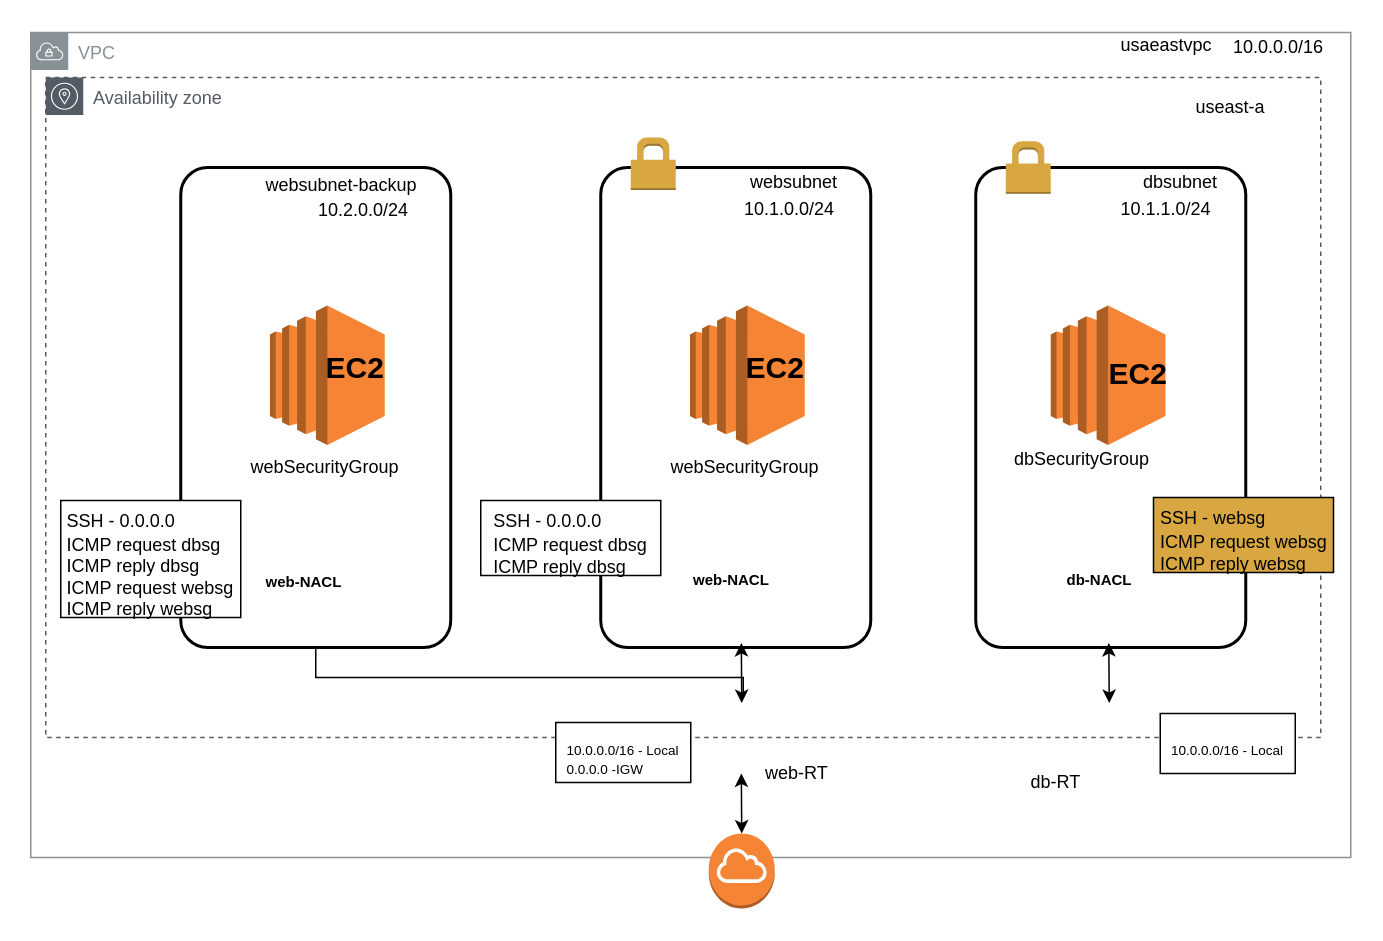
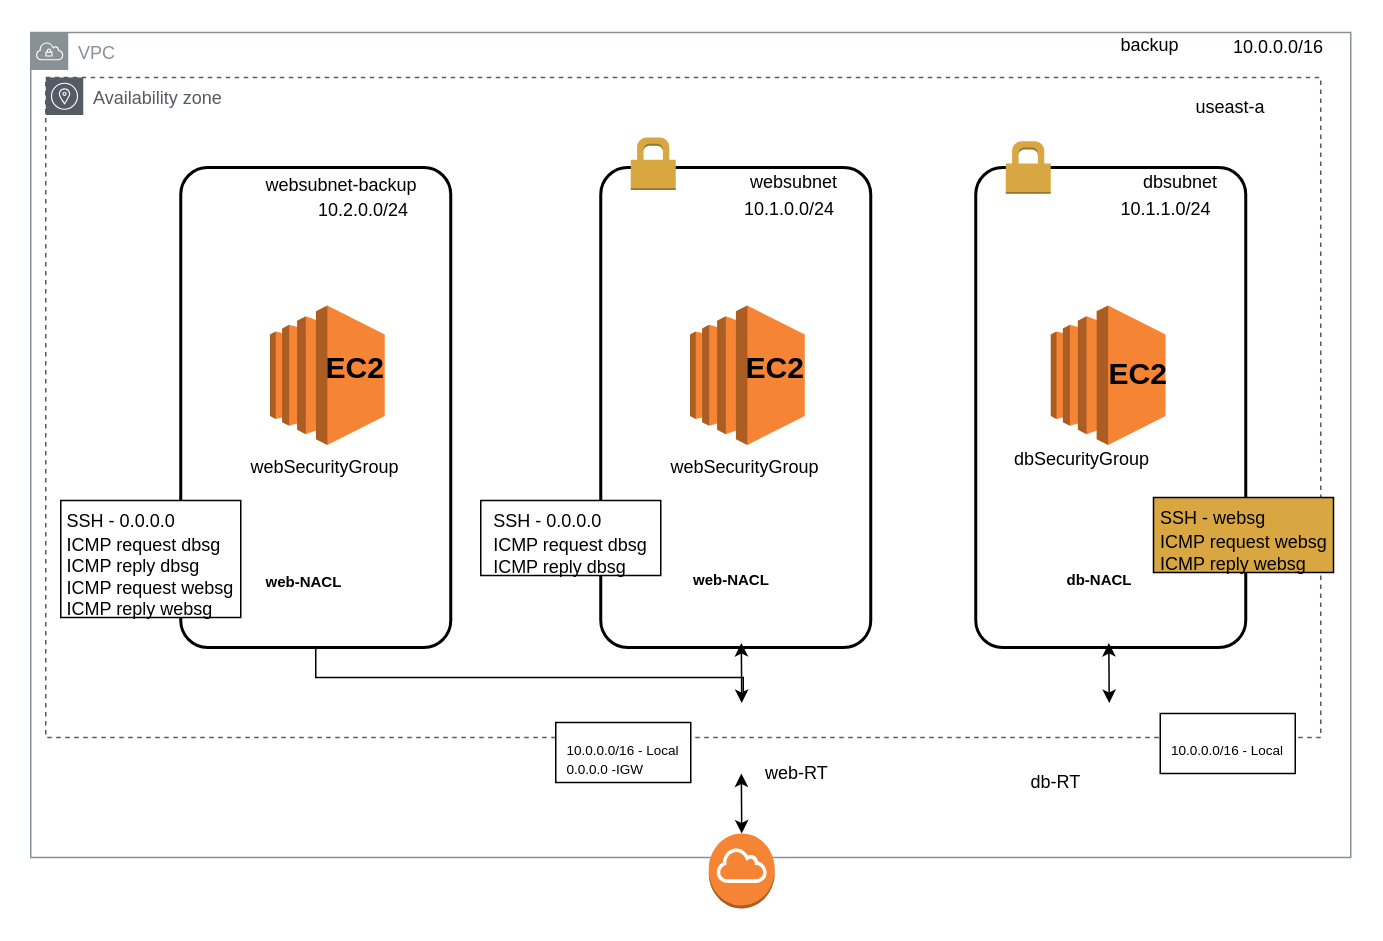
node "usaeastvpc": label "usaeastvpc" -> "backup"
